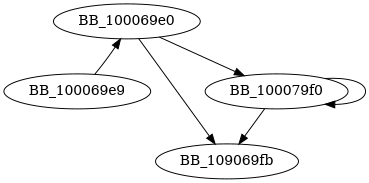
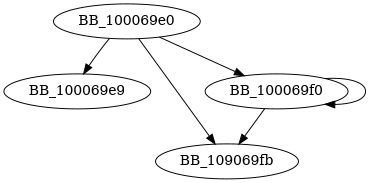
edge "BB_100069e9" -> "BB_100069e0": reversed
node "BB_100079f0": label "BB_100079f0" -> "BB_100069f0"
